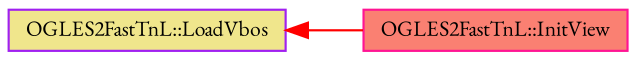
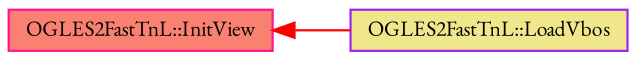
edge "OGLES2FastTnL::InitView" -> "OGLES2FastTnL::LoadVbos": reversed
